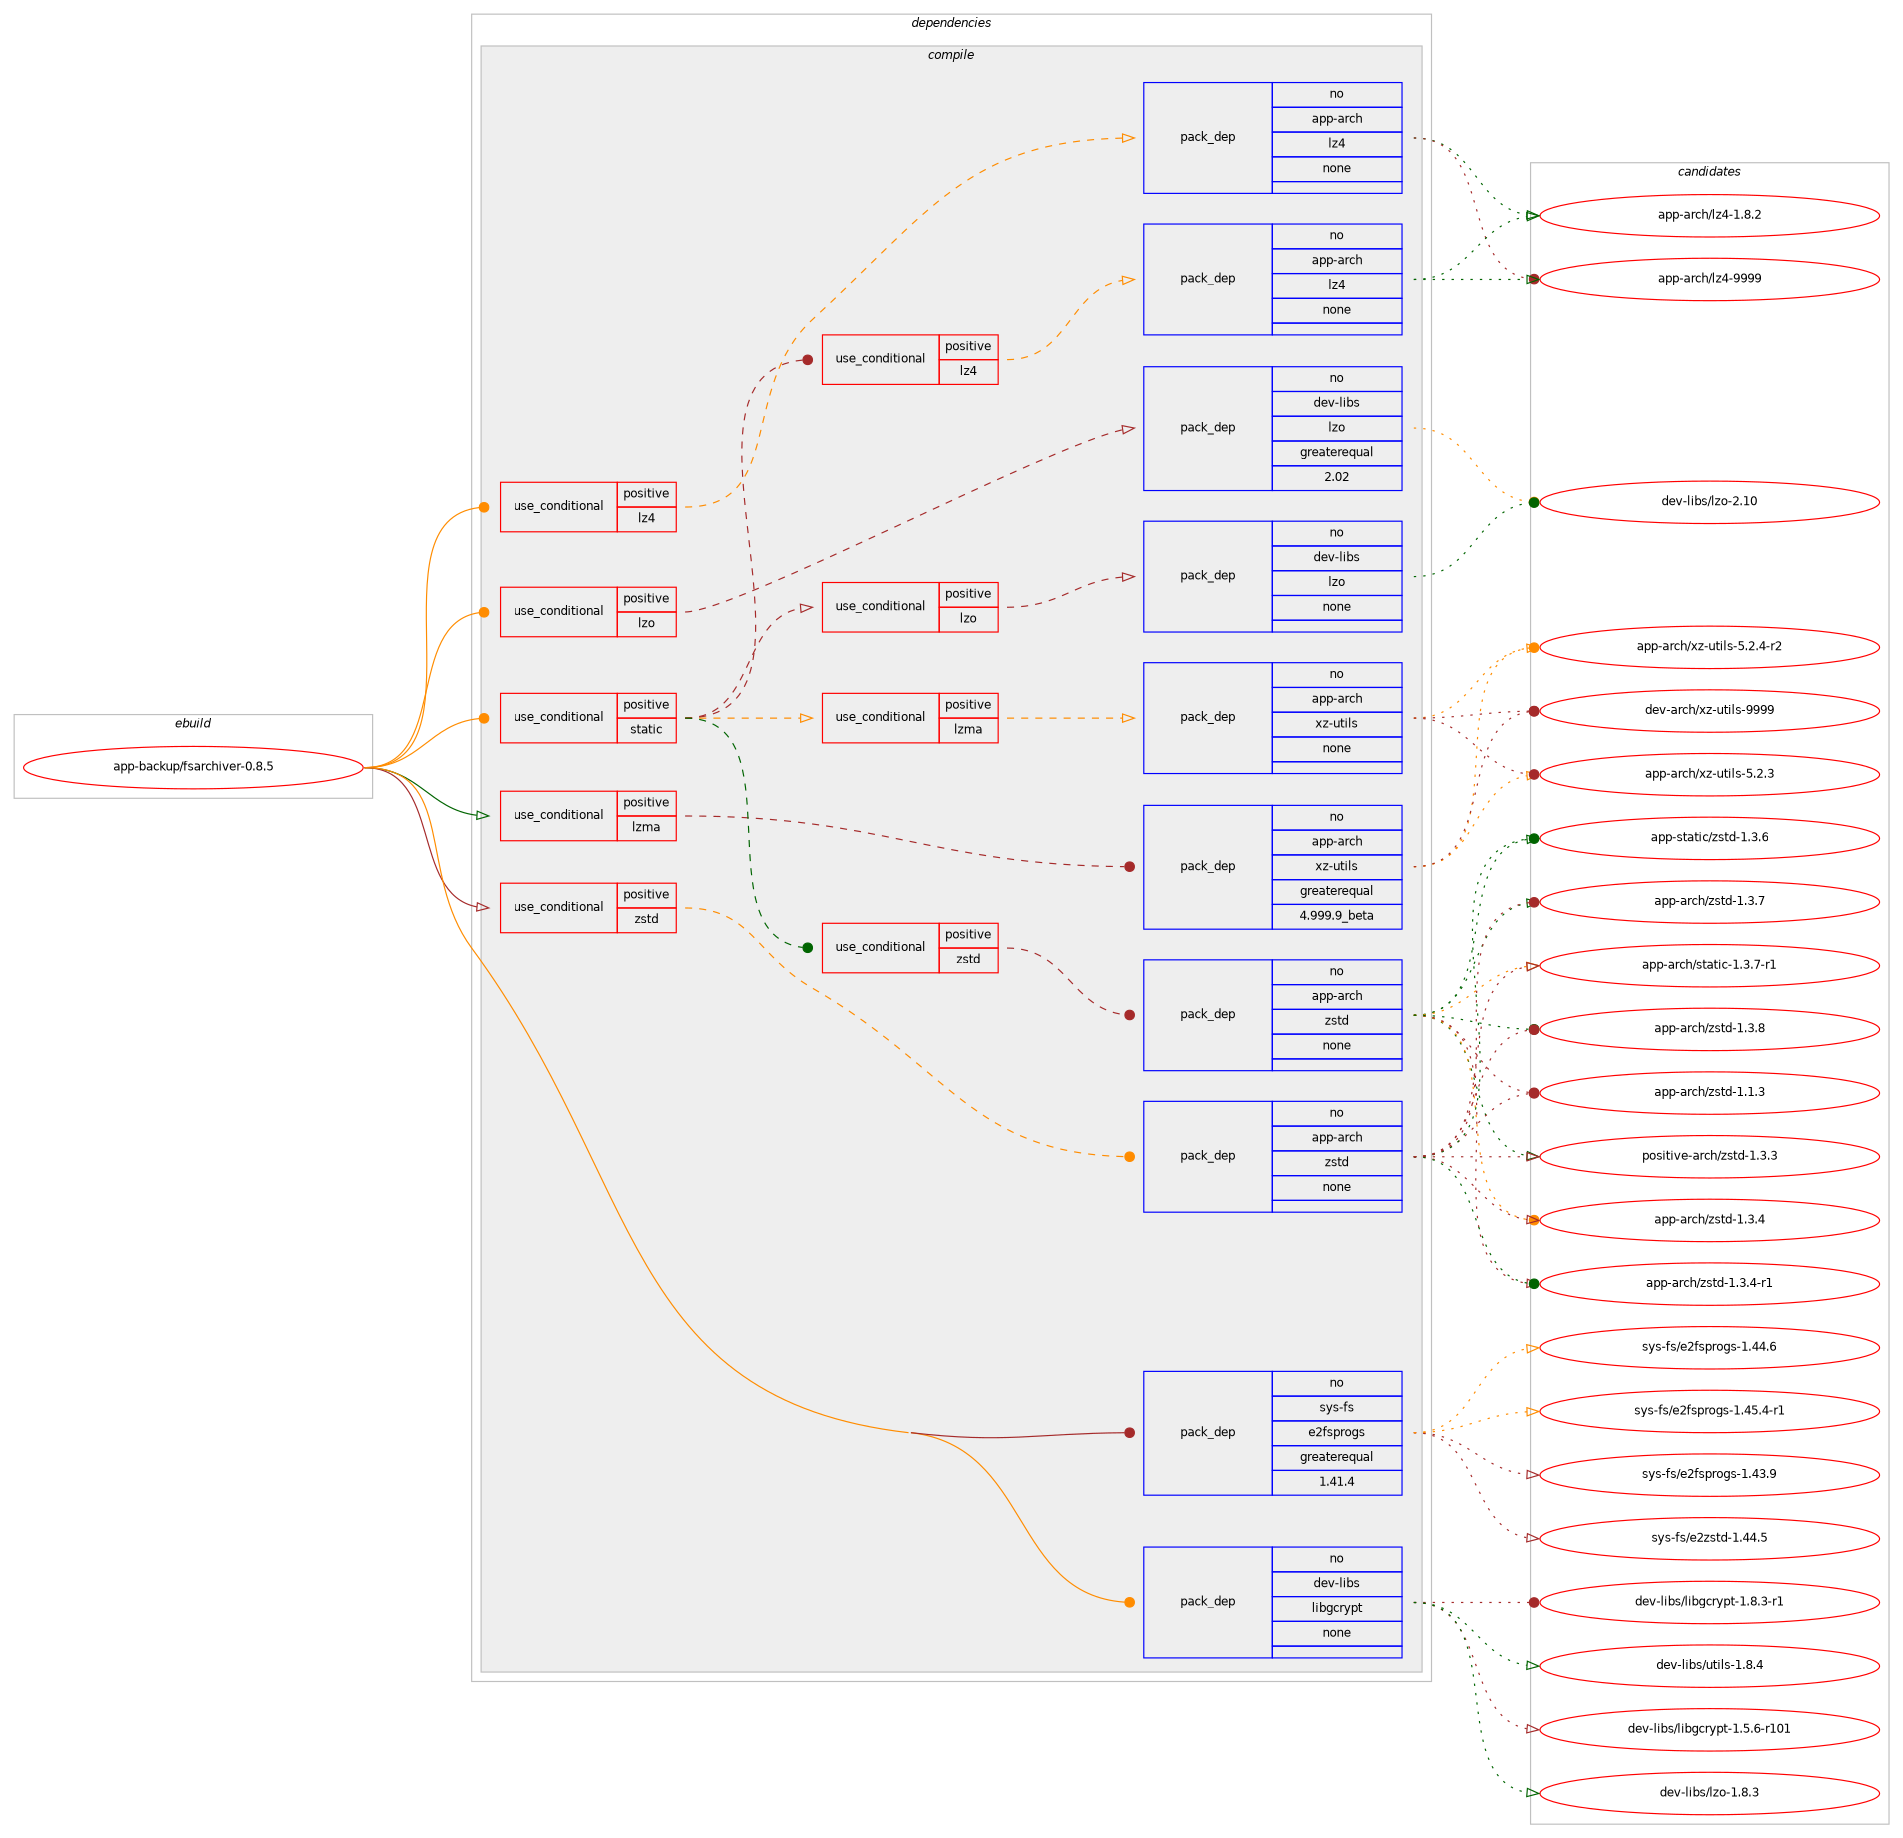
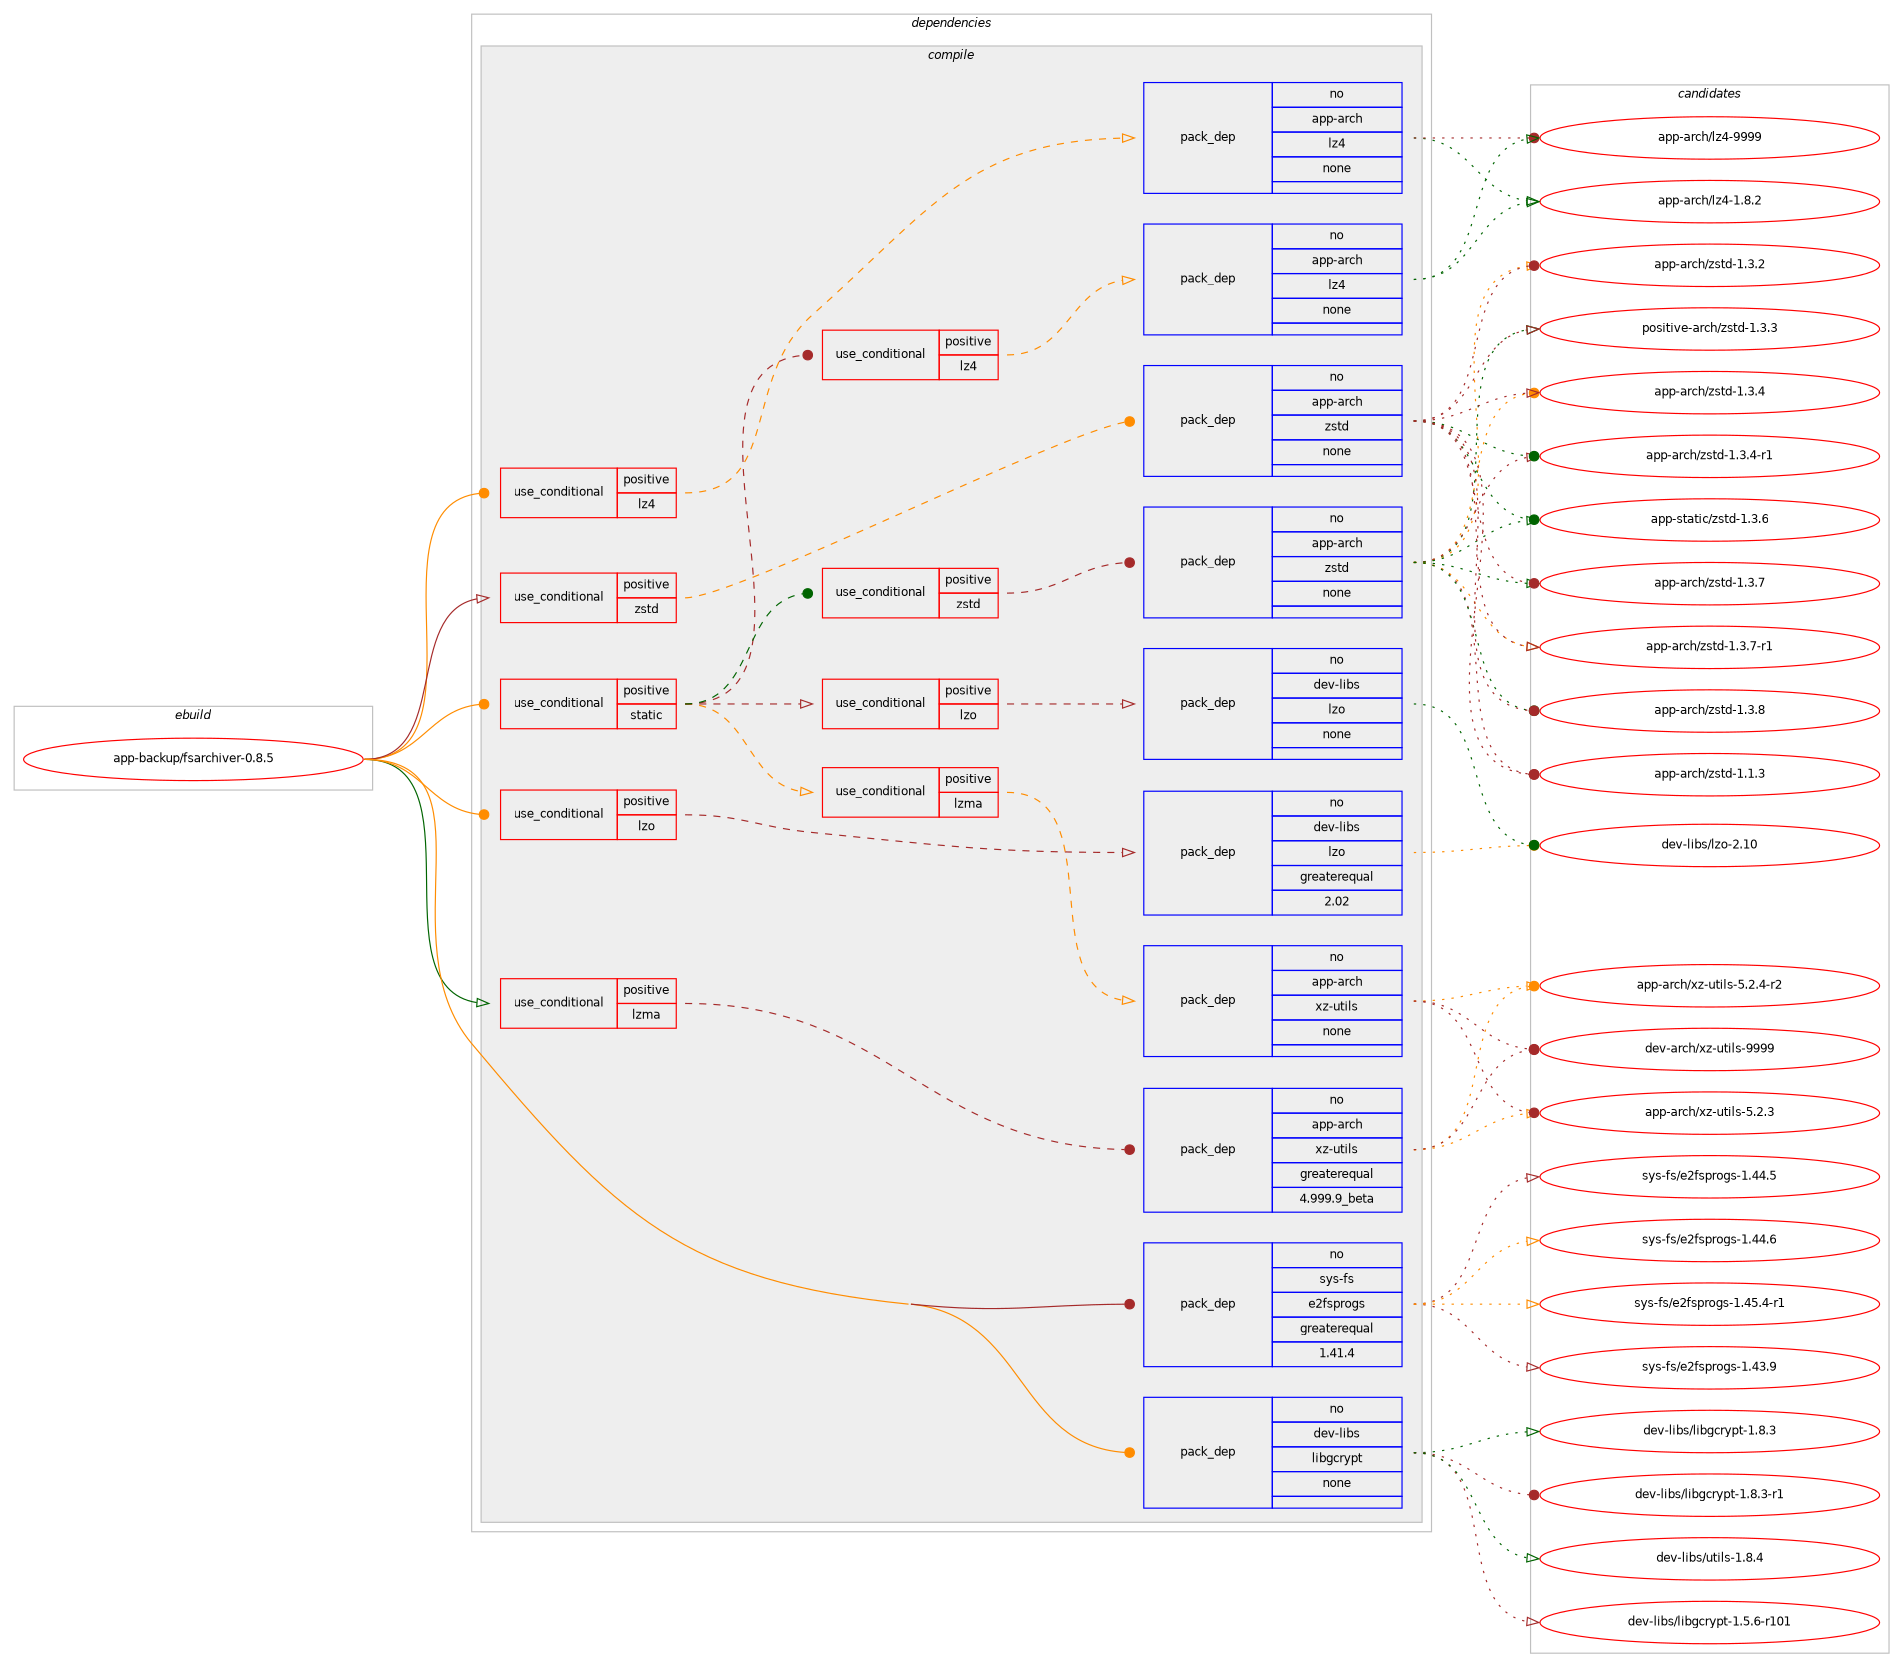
node "app-arch/zstd-1.3.2": added
node "app-arch/static-1.3.7-r1": label "app-arch/static-1.3.7-r1" -> "app-arch/zstd-1.3.7-r1"
node "sys-fs/e2zstd-1.44.5": label "sys-fs/e2zstd-1.44.5" -> "sys-fs/e2fsprogs-1.44.5"
node "dev-libs/lzo-1.8.3": label "dev-libs/lzo-1.8.3" -> "dev-libs/libgcrypt-1.8.3"
